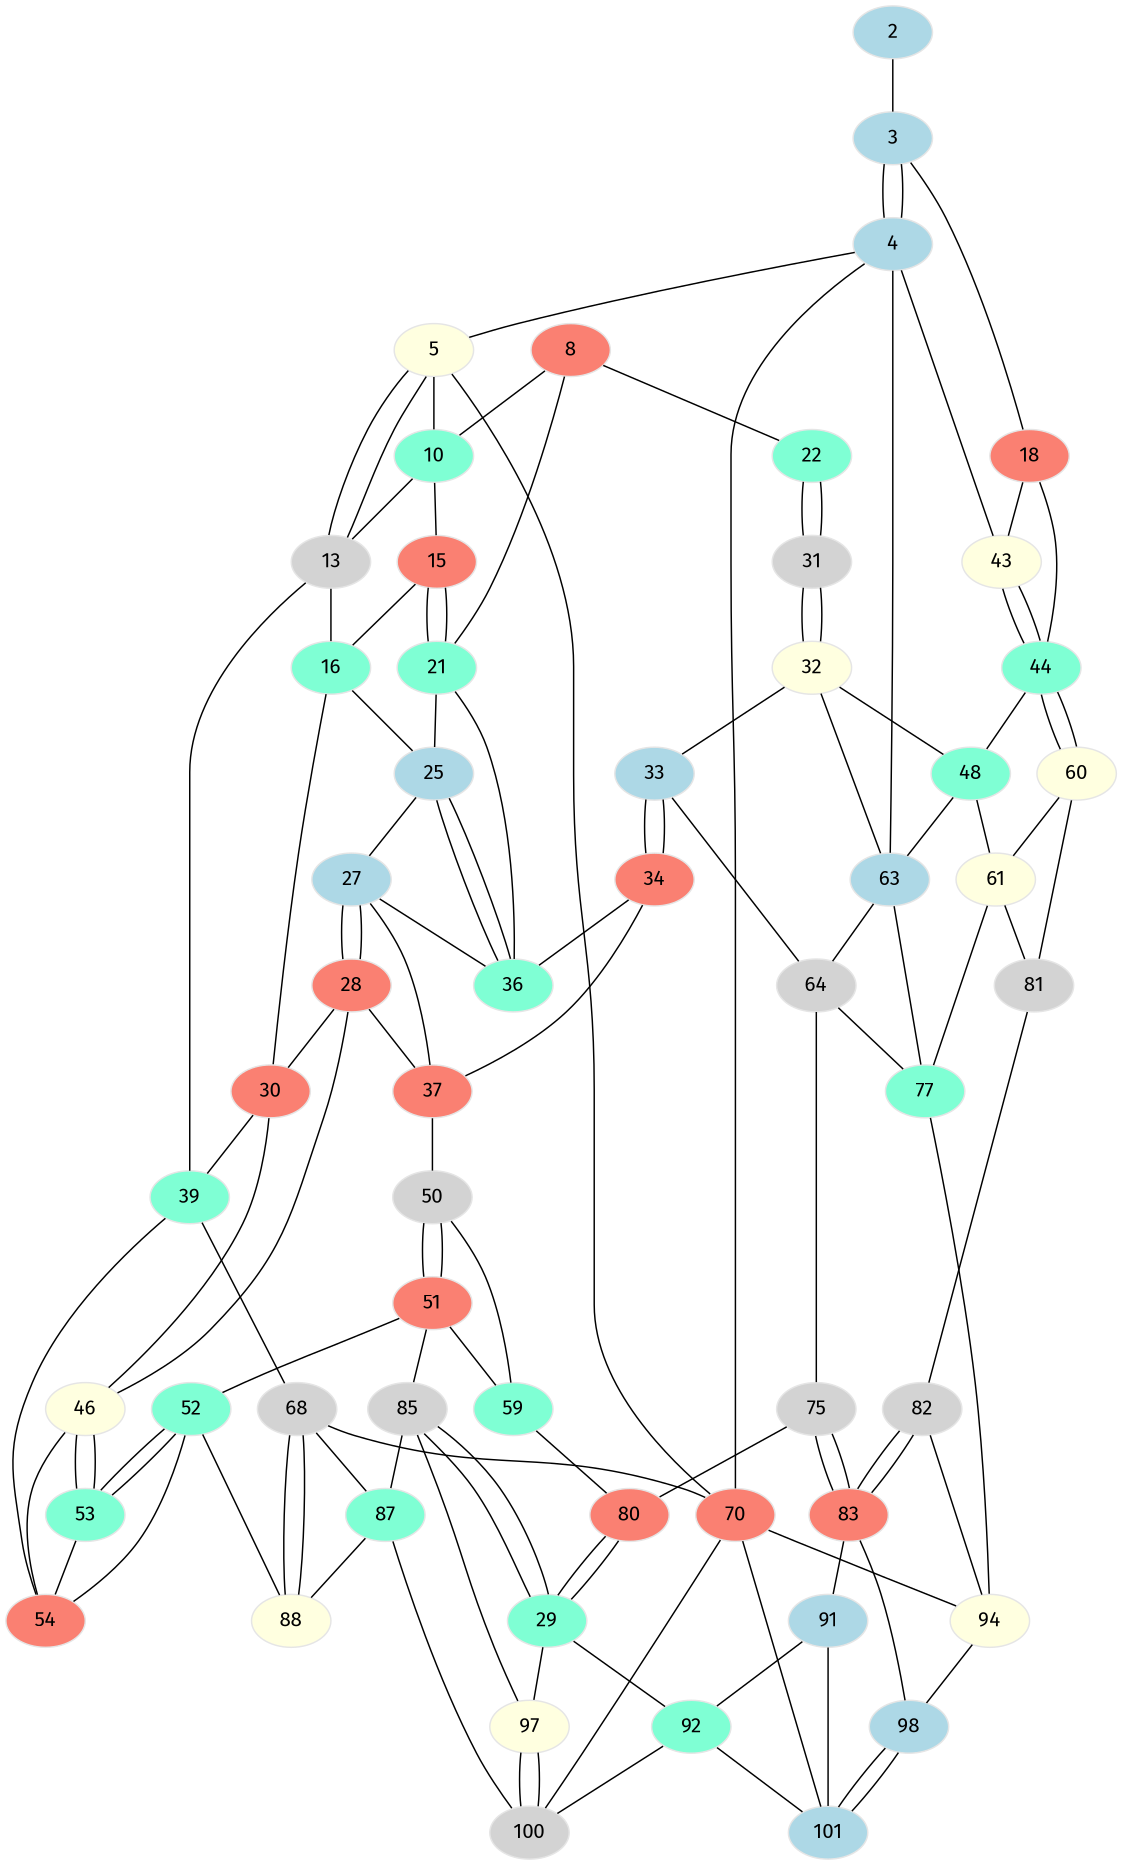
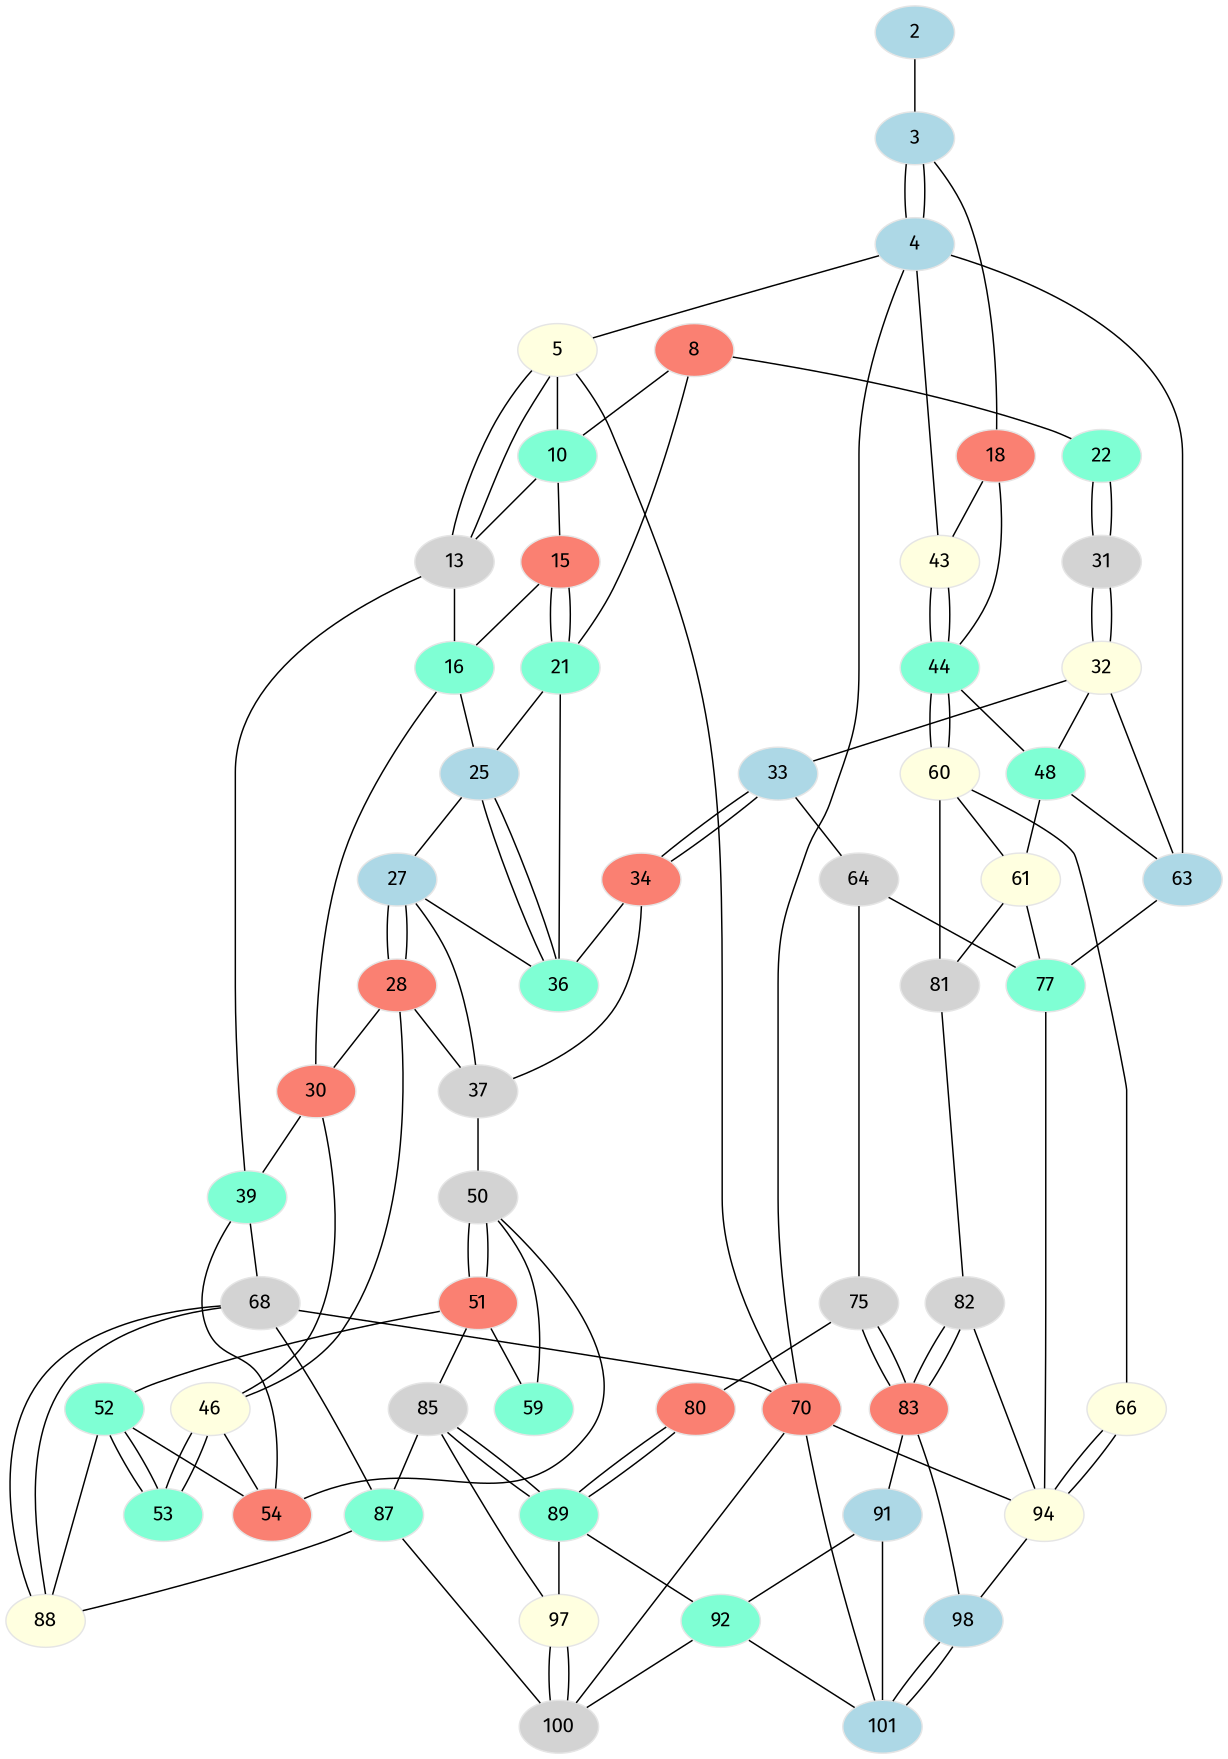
edge "63" -- "64": removed
node "37": fillcolor salmon -> lightgrey
node "66": added
edge "59" -- "80": removed
edge "53" -- "54": now "50" -- "54"
node "29": label "29" -> "89"
